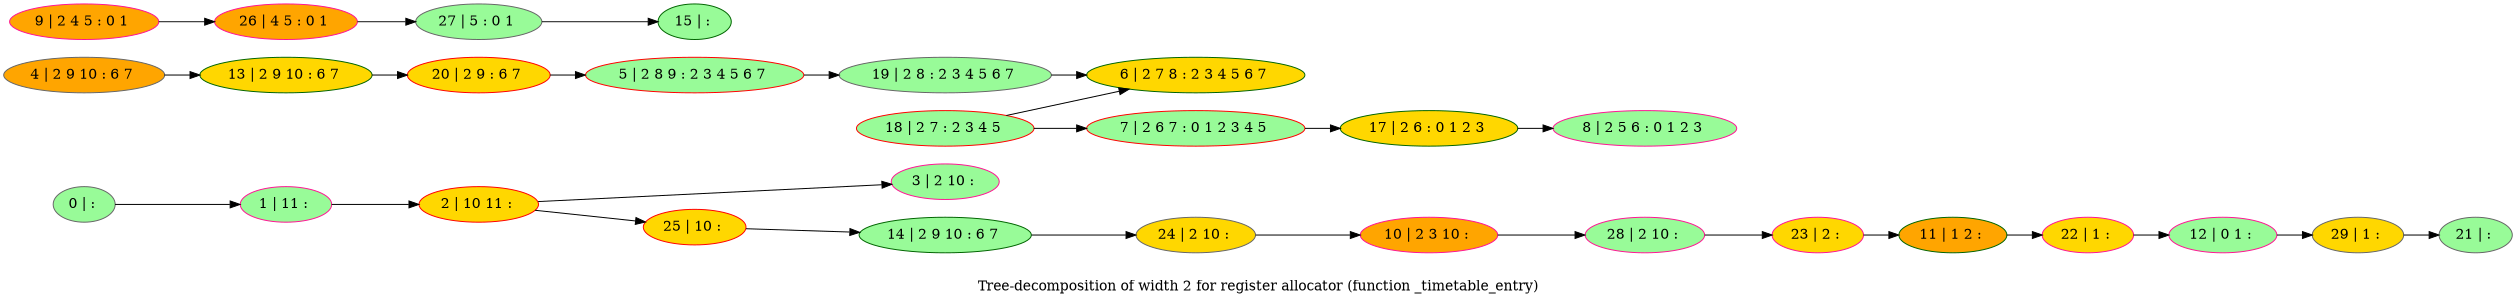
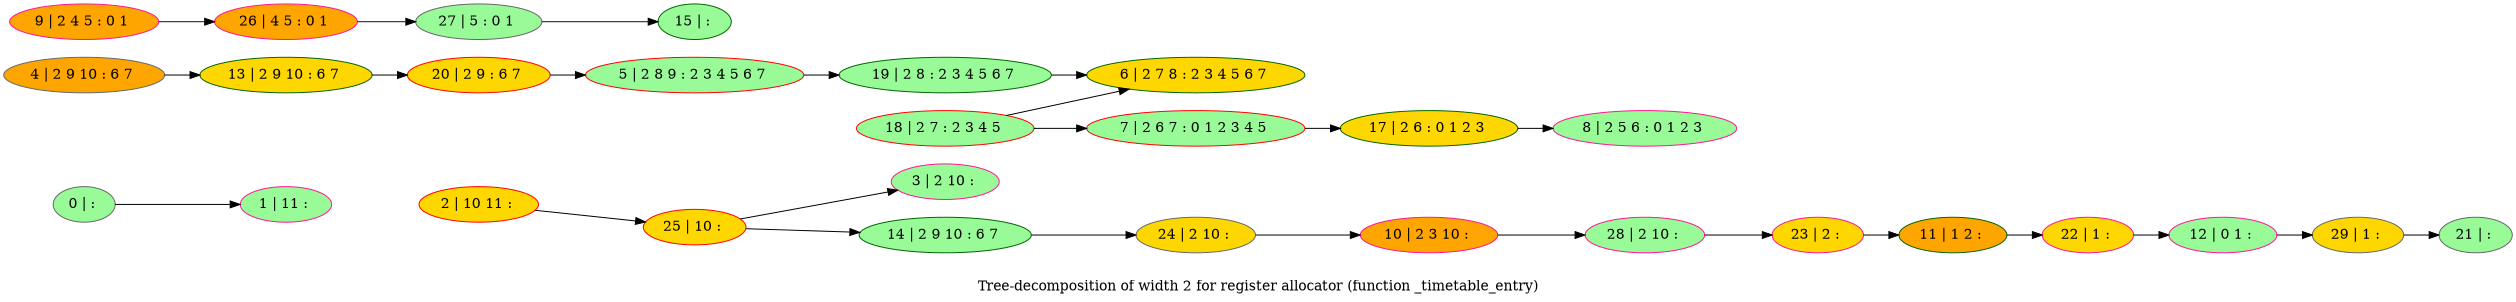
node "19 | 2 8 : 2 3 4 5 6 7": color gray40 -> darkgreen
edge "2 | 10 11 :" -> "3 | 2 10 :": now "25 | 10 :" -> "3 | 2 10 :"
edge "1 | 11 :" -> "2 | 10 11 :": removed
